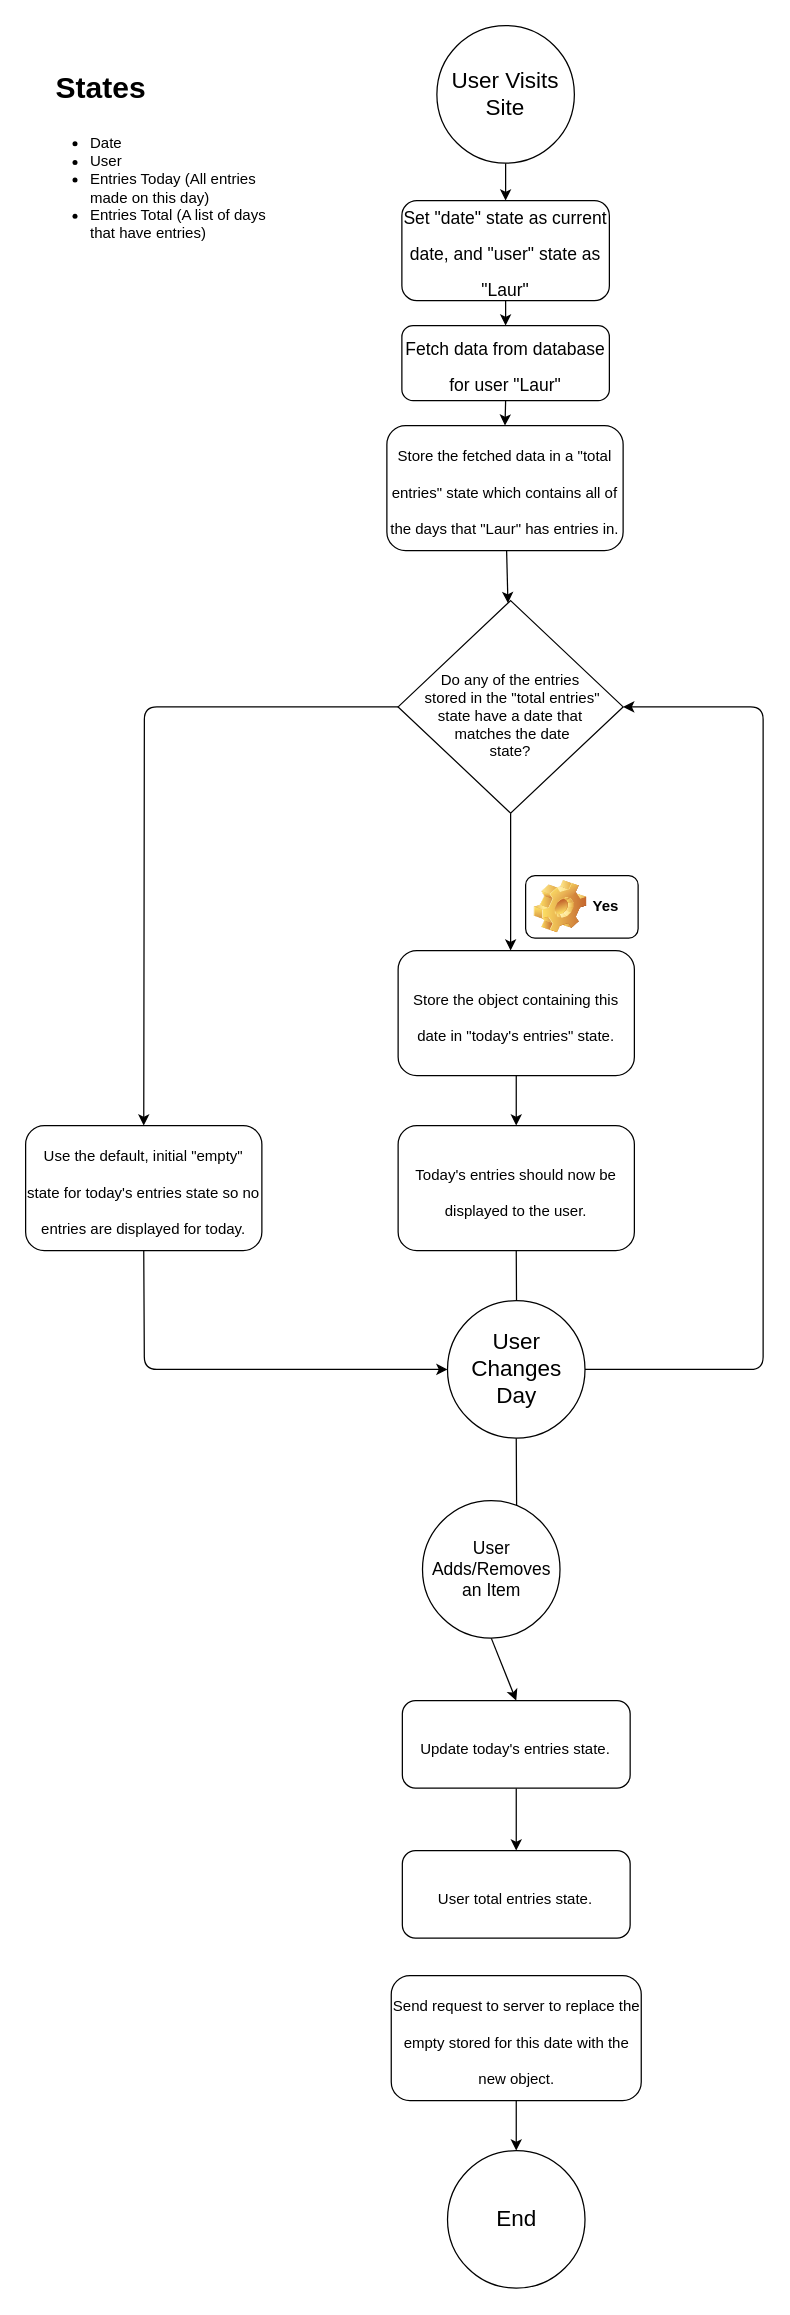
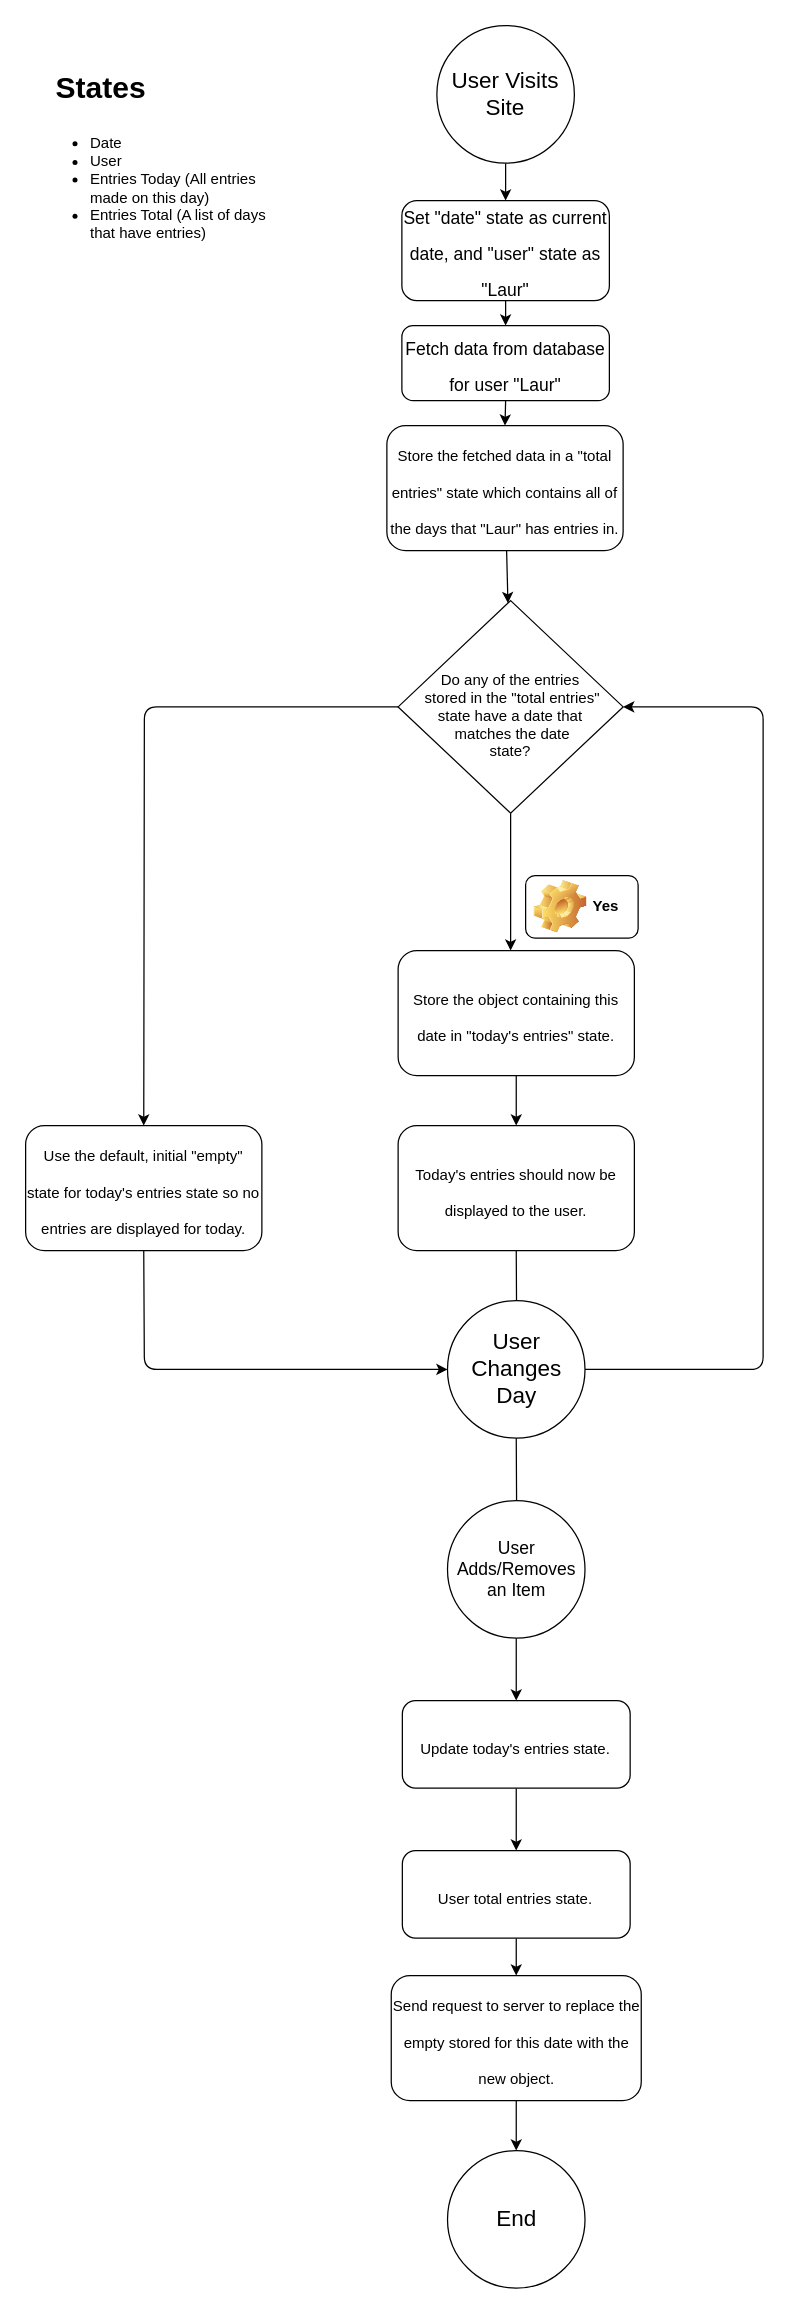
node "User Adds/Removes an Item": moved (491, 1569) -> (516, 1569)
edge "User total entries state." -> "Send request to server to replace the empty stored for this date with the new object.": added
